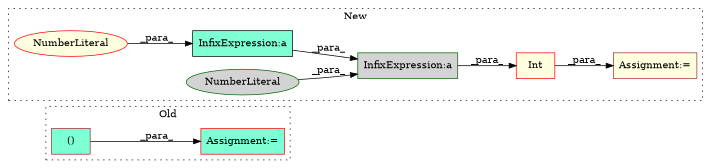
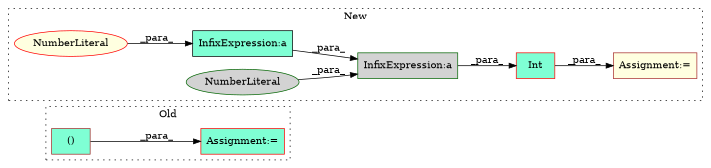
node "Int": fillcolor lightyellow -> aquamarine
